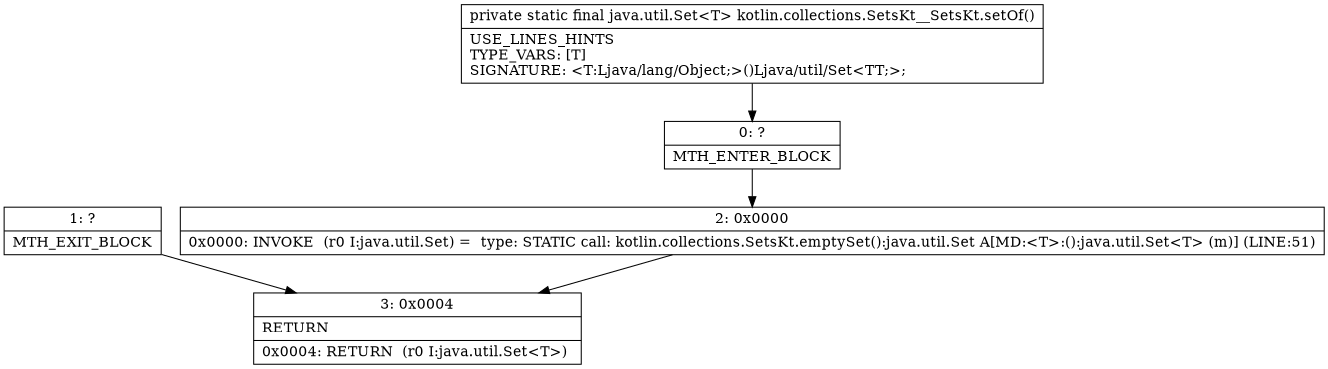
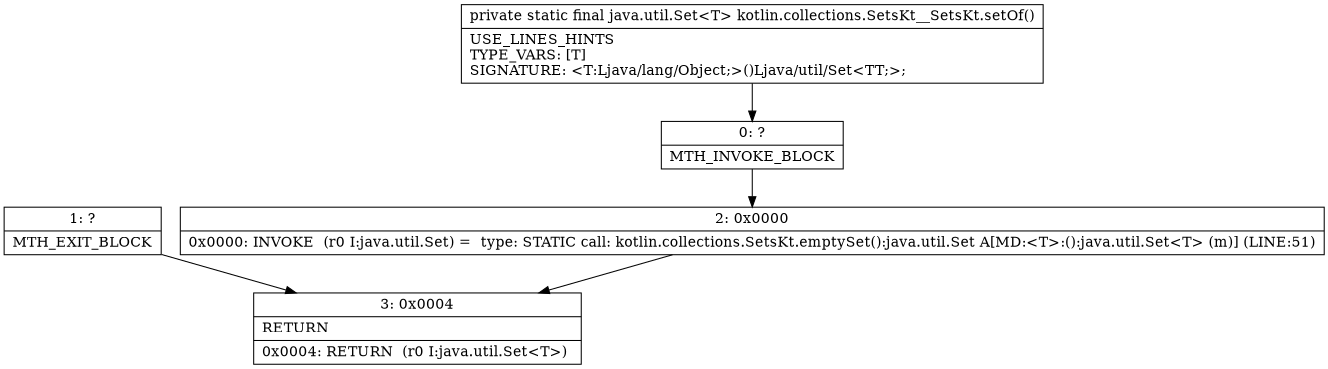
node "0: ?": text "MTH_ENTER_BLOCK" -> "MTH_INVOKE_BLOCK"
